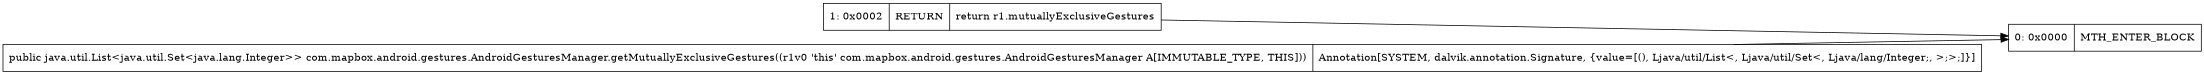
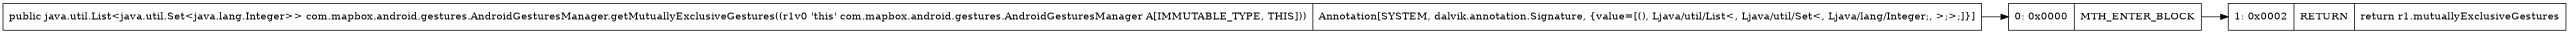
edge "1: 0x0002" -> "0: 0x0000": reversed
